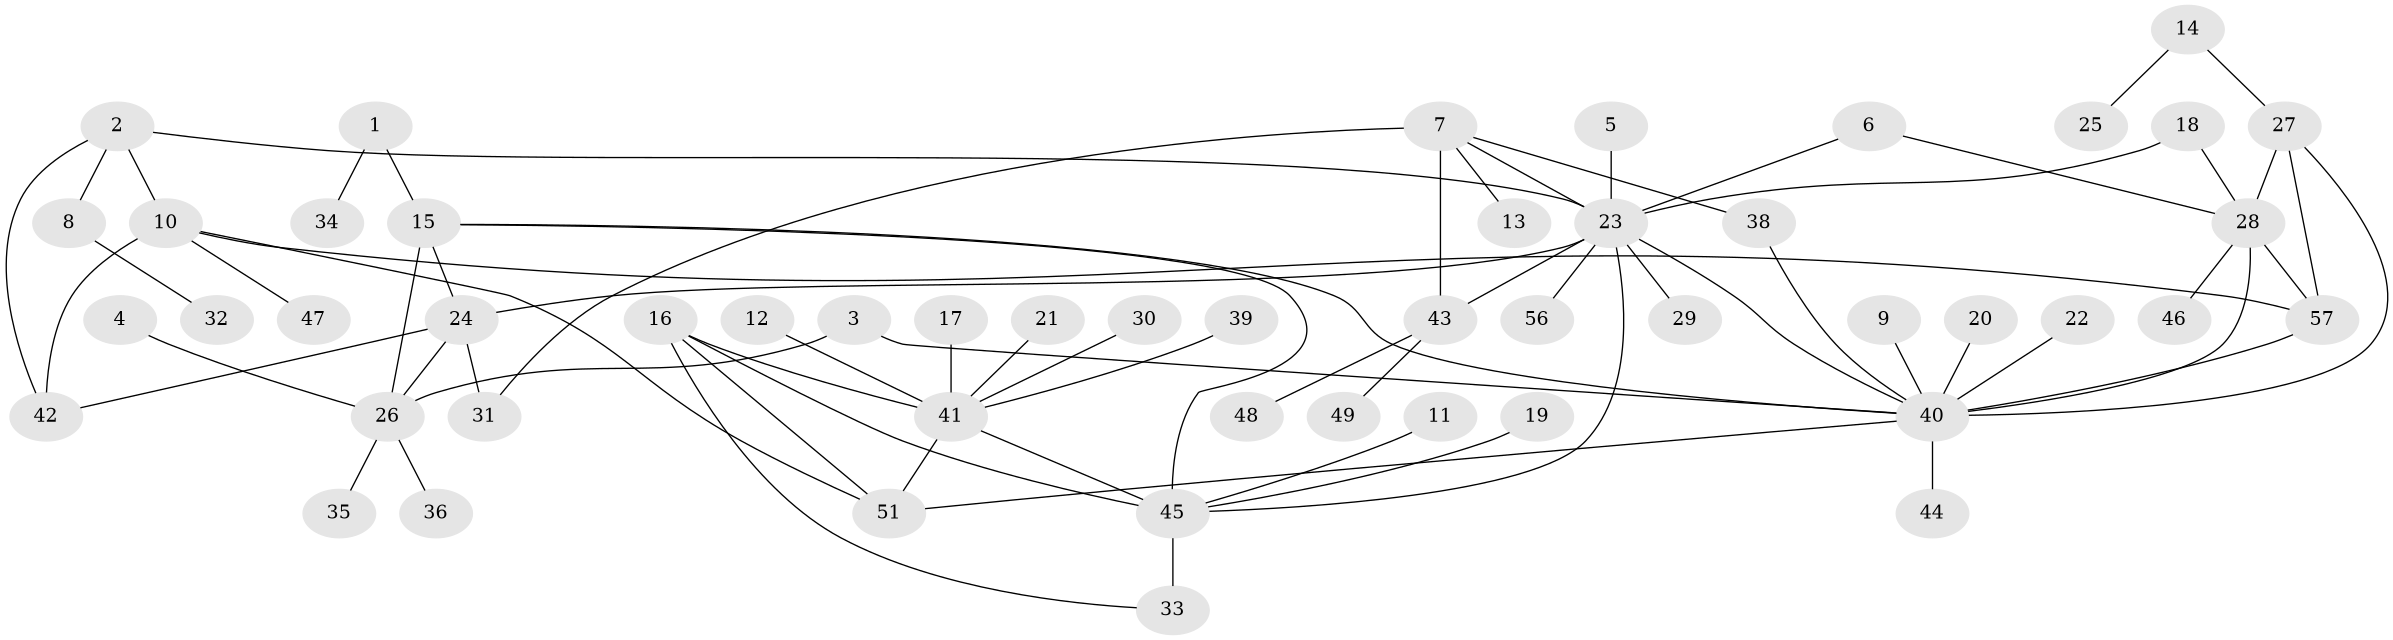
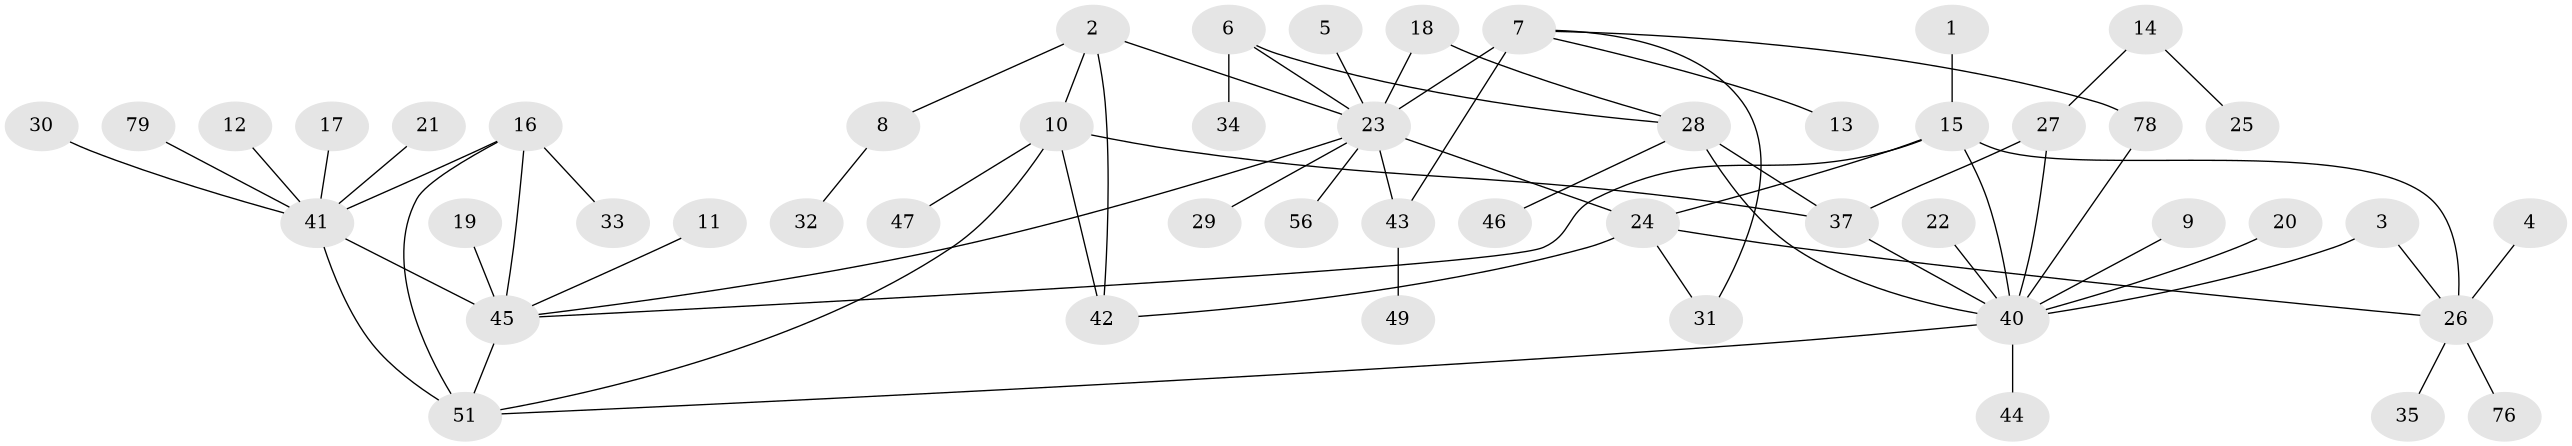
edge "1" -- "34": now "6" -- "34"
edge "27" -- "28": removed
node "38": label "38" -> "78"
node "39": label "39" -> "79"
node "57": label "57" -> "37"
edge "23" -- "40": removed
node "48": removed
node "36": label "36" -> "76"
edge "45" -- "33": now "45" -- "51"
